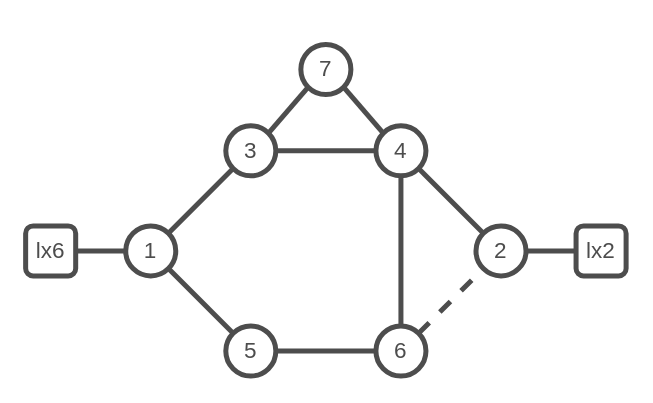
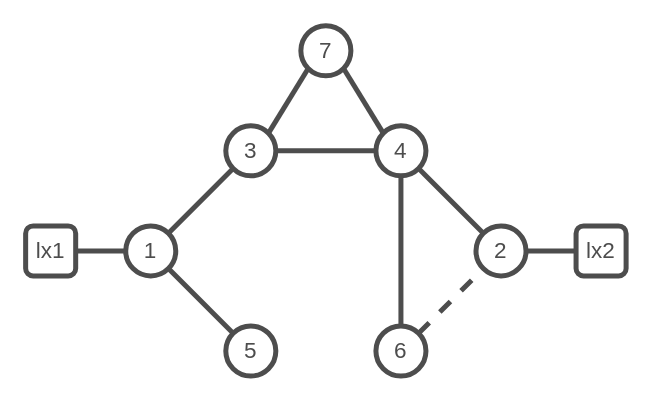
node "7": moved (326, 69) -> (326, 51)
node "lx6": label "lx6" -> "lx1"
edge "5" -- "6": removed
